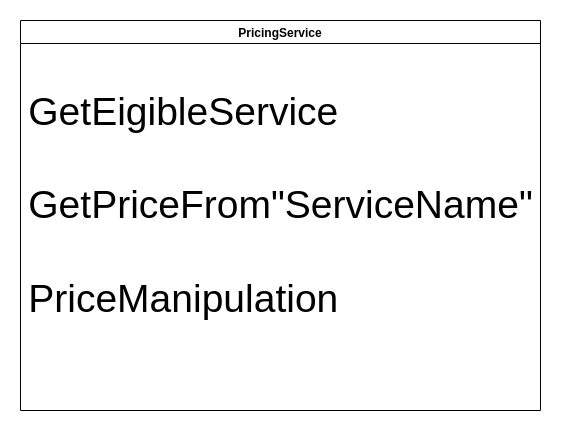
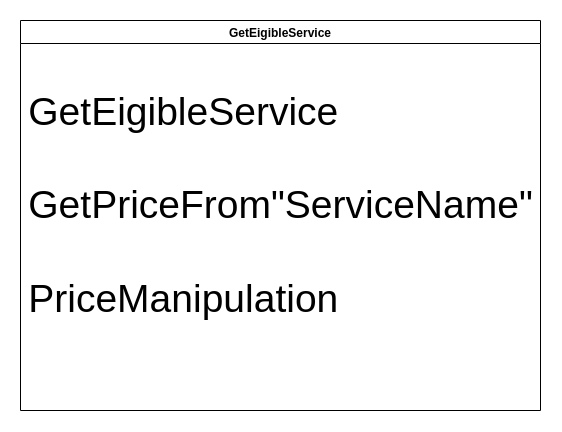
node "PricingService": label "PricingService" -> "GetEigibleService"
